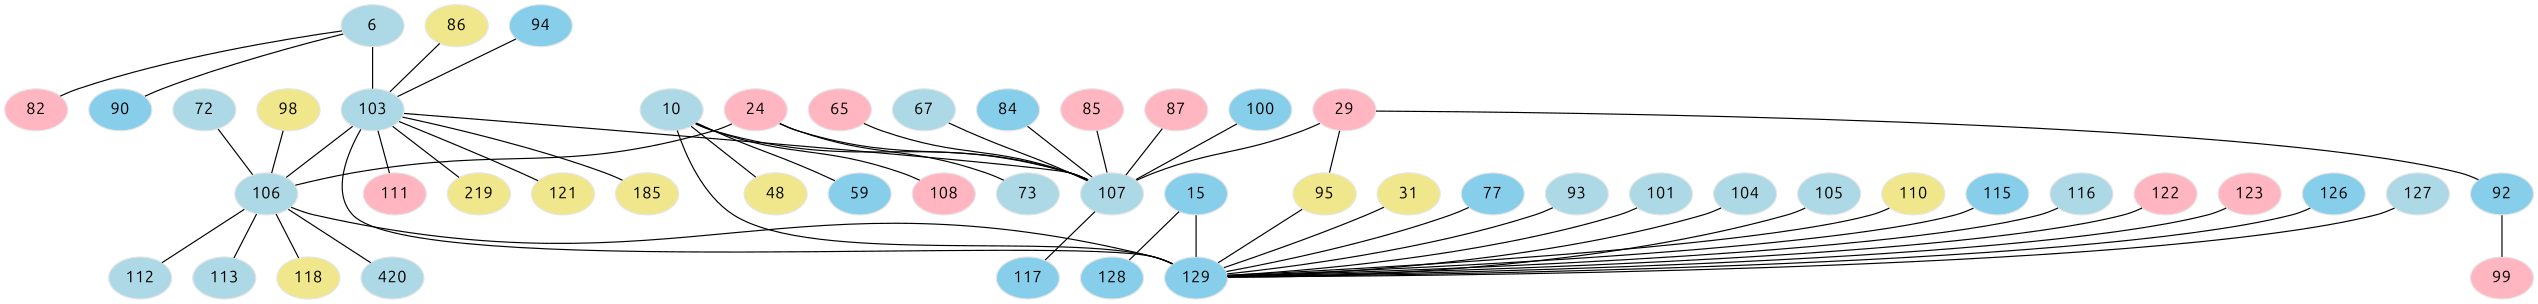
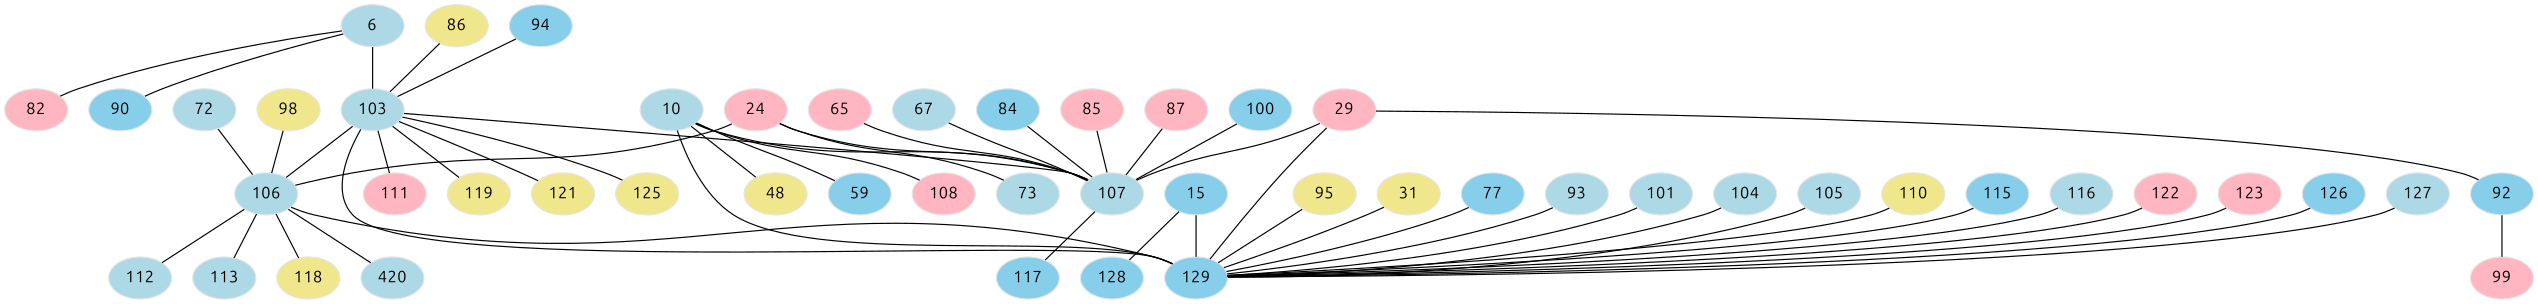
edge "29" -- "95": now "29" -- "129"
node "219": label "219" -> "119"
node "185": label "185" -> "125"
